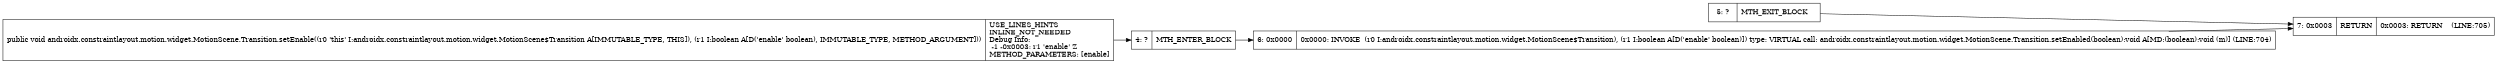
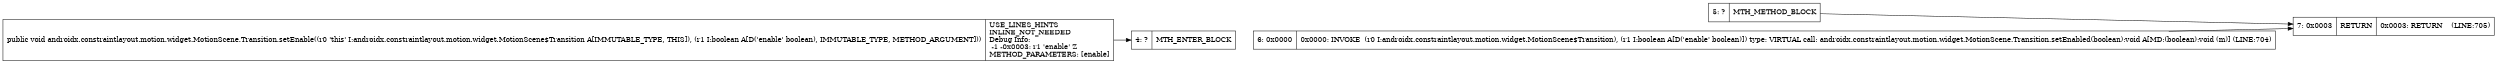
node "5: ?": text "MTH_EXIT_BLOCK" -> "MTH_METHOD_BLOCK"
edge "4: ?" -> "6: 0x0000": removed
